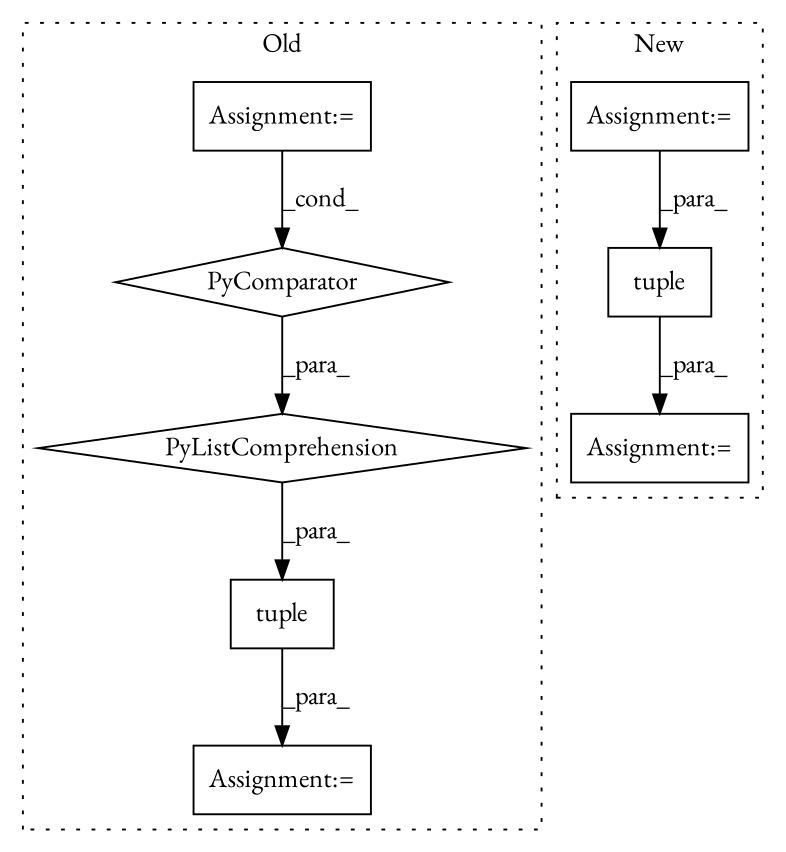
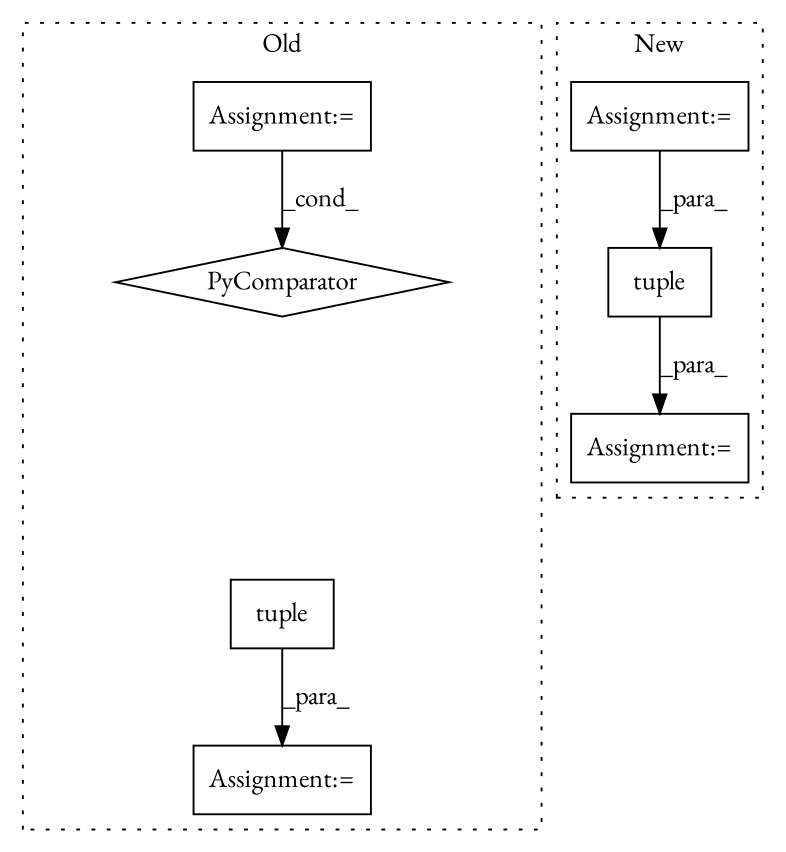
node "PyListComprehension": removed
